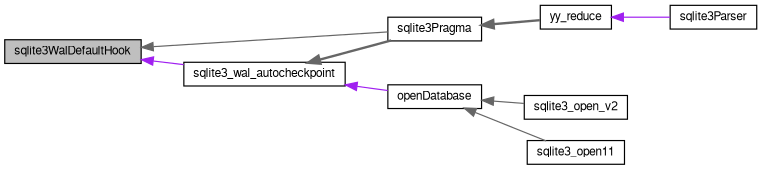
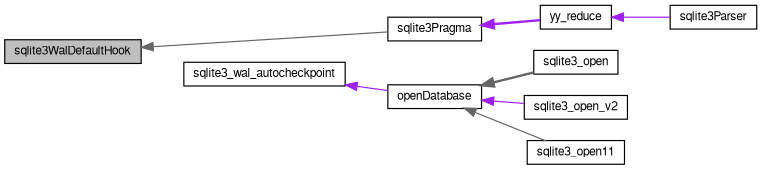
edge "yy_reduce" -> "sqlite3Pragma": color gray40 -> purple
edge "sqlite3Pragma" -> "sqlite3_wal_autocheckpoint": removed
node "sqlite3_open": added
edge "sqlite3_wal_autocheckpoint" -> "sqlite3WalDefaultHook": removed
edge "sqlite3_open_v2" -> "openDatabase": color gray40 -> purple
